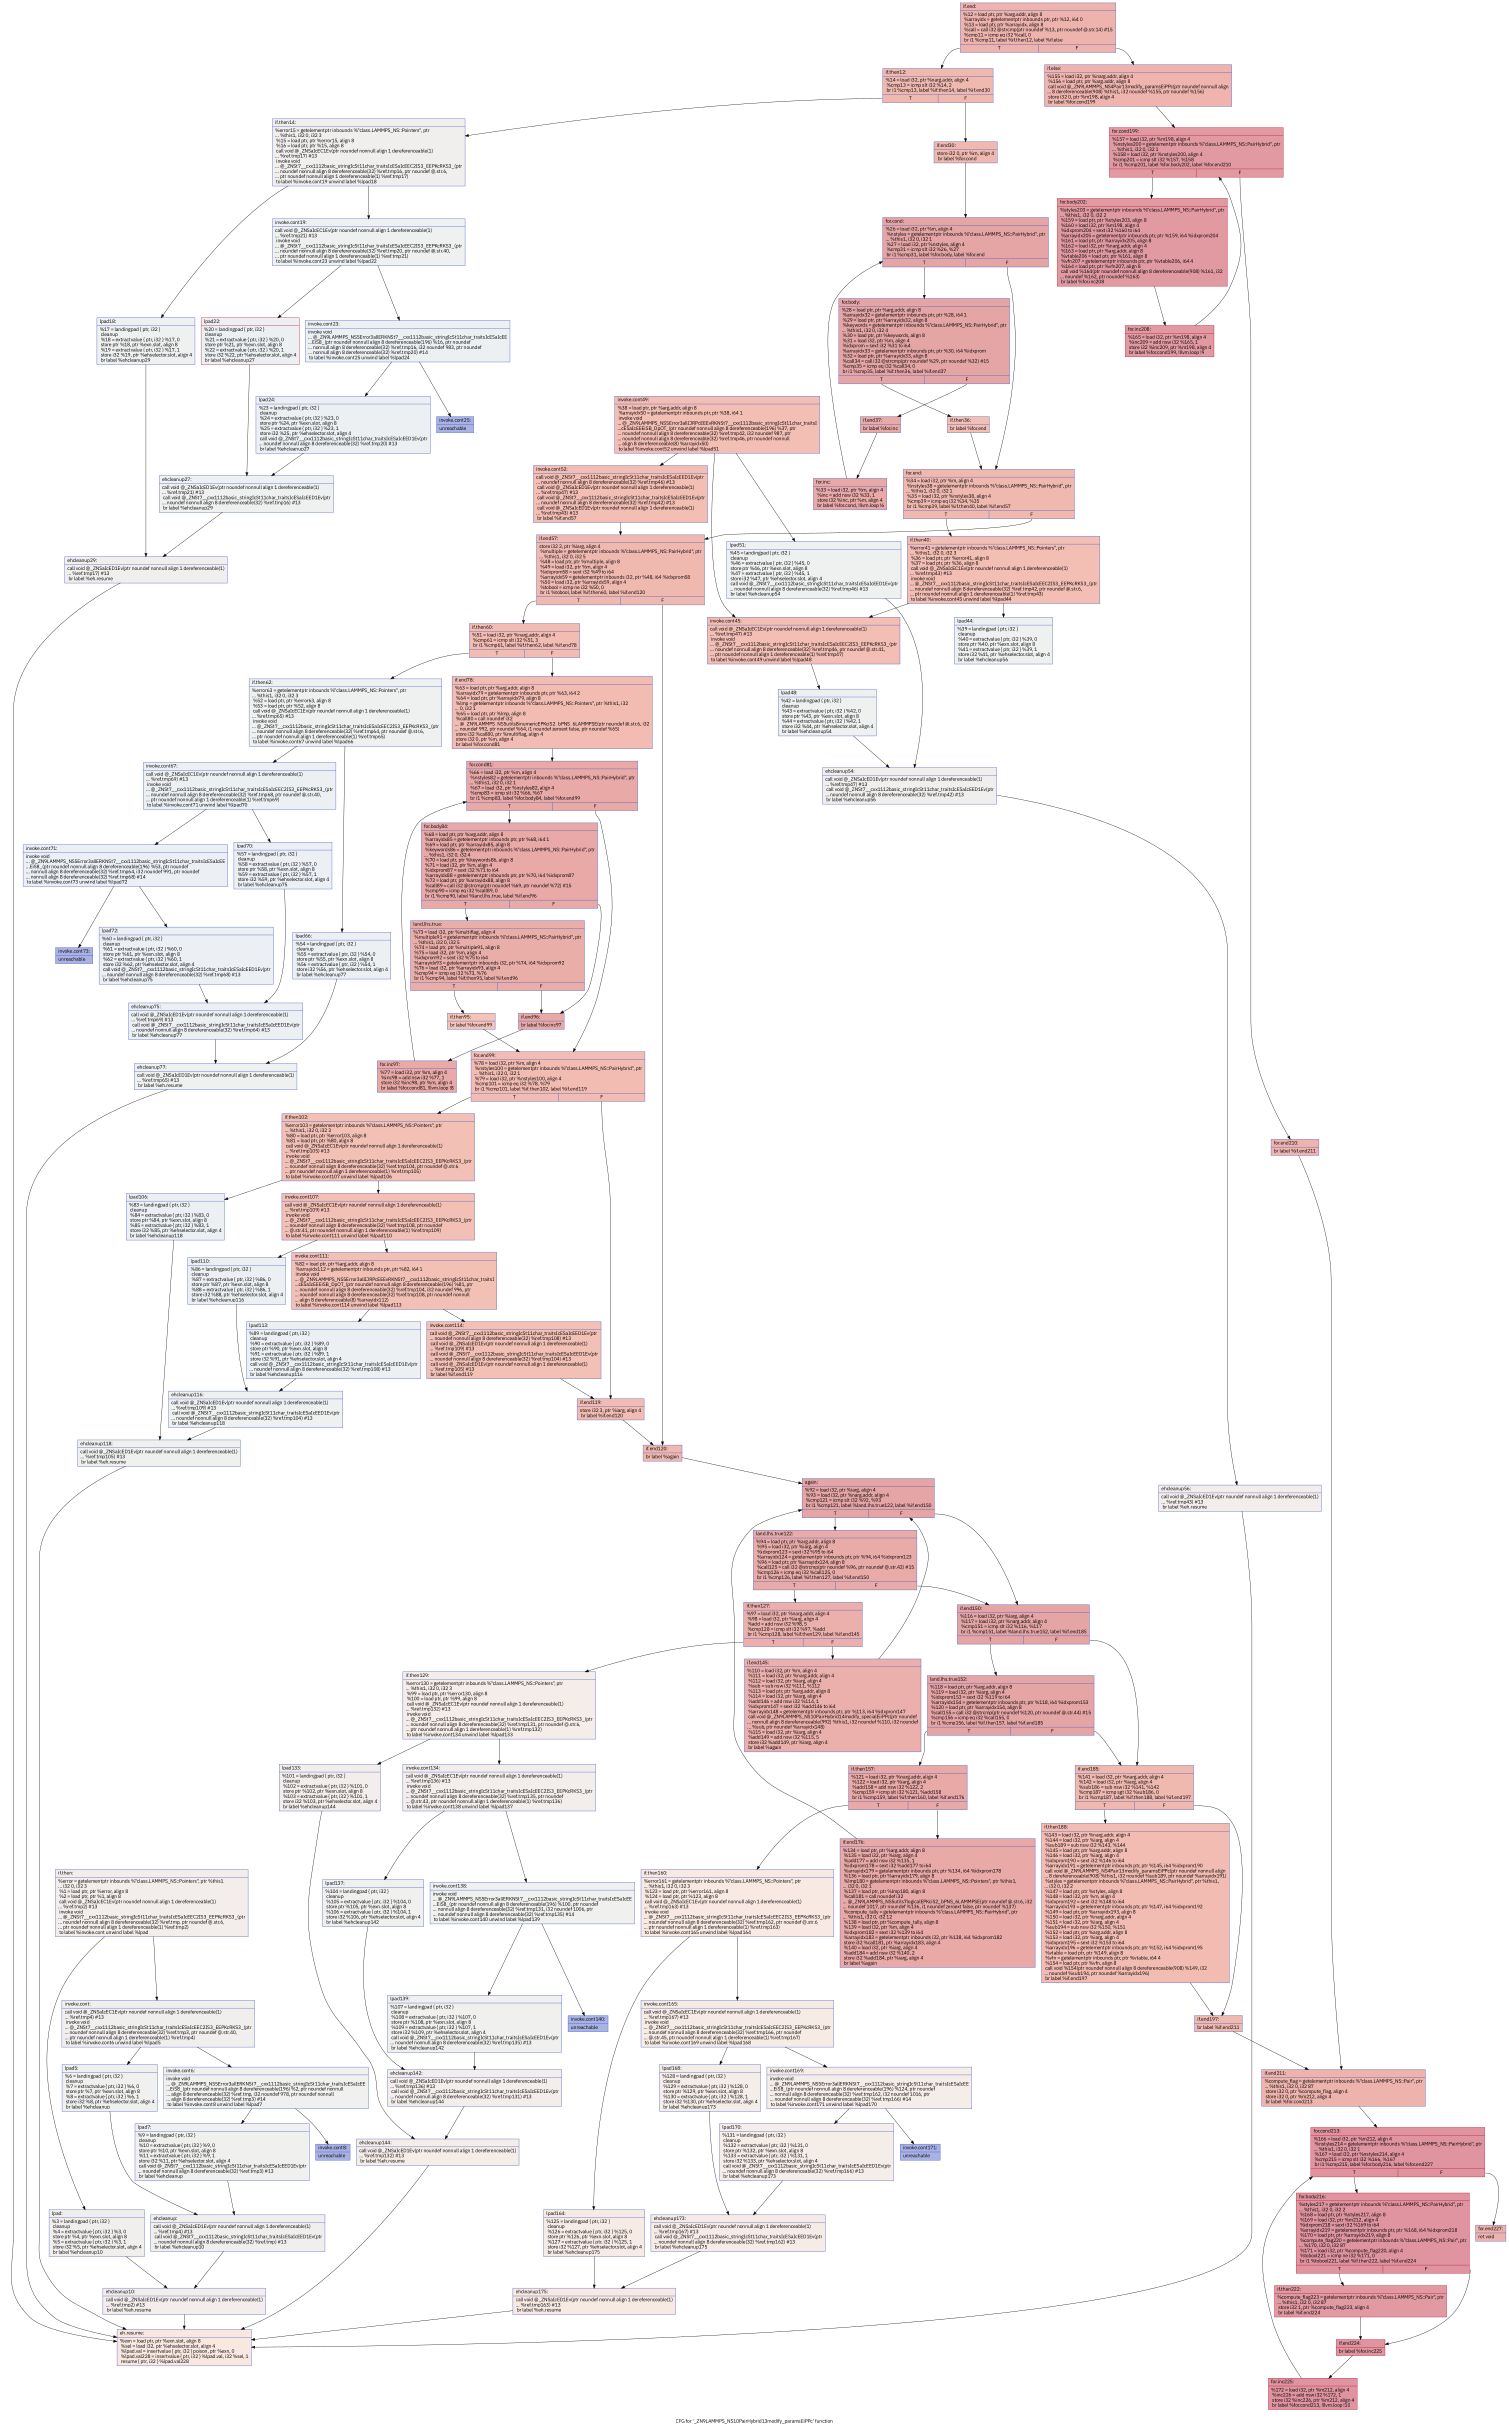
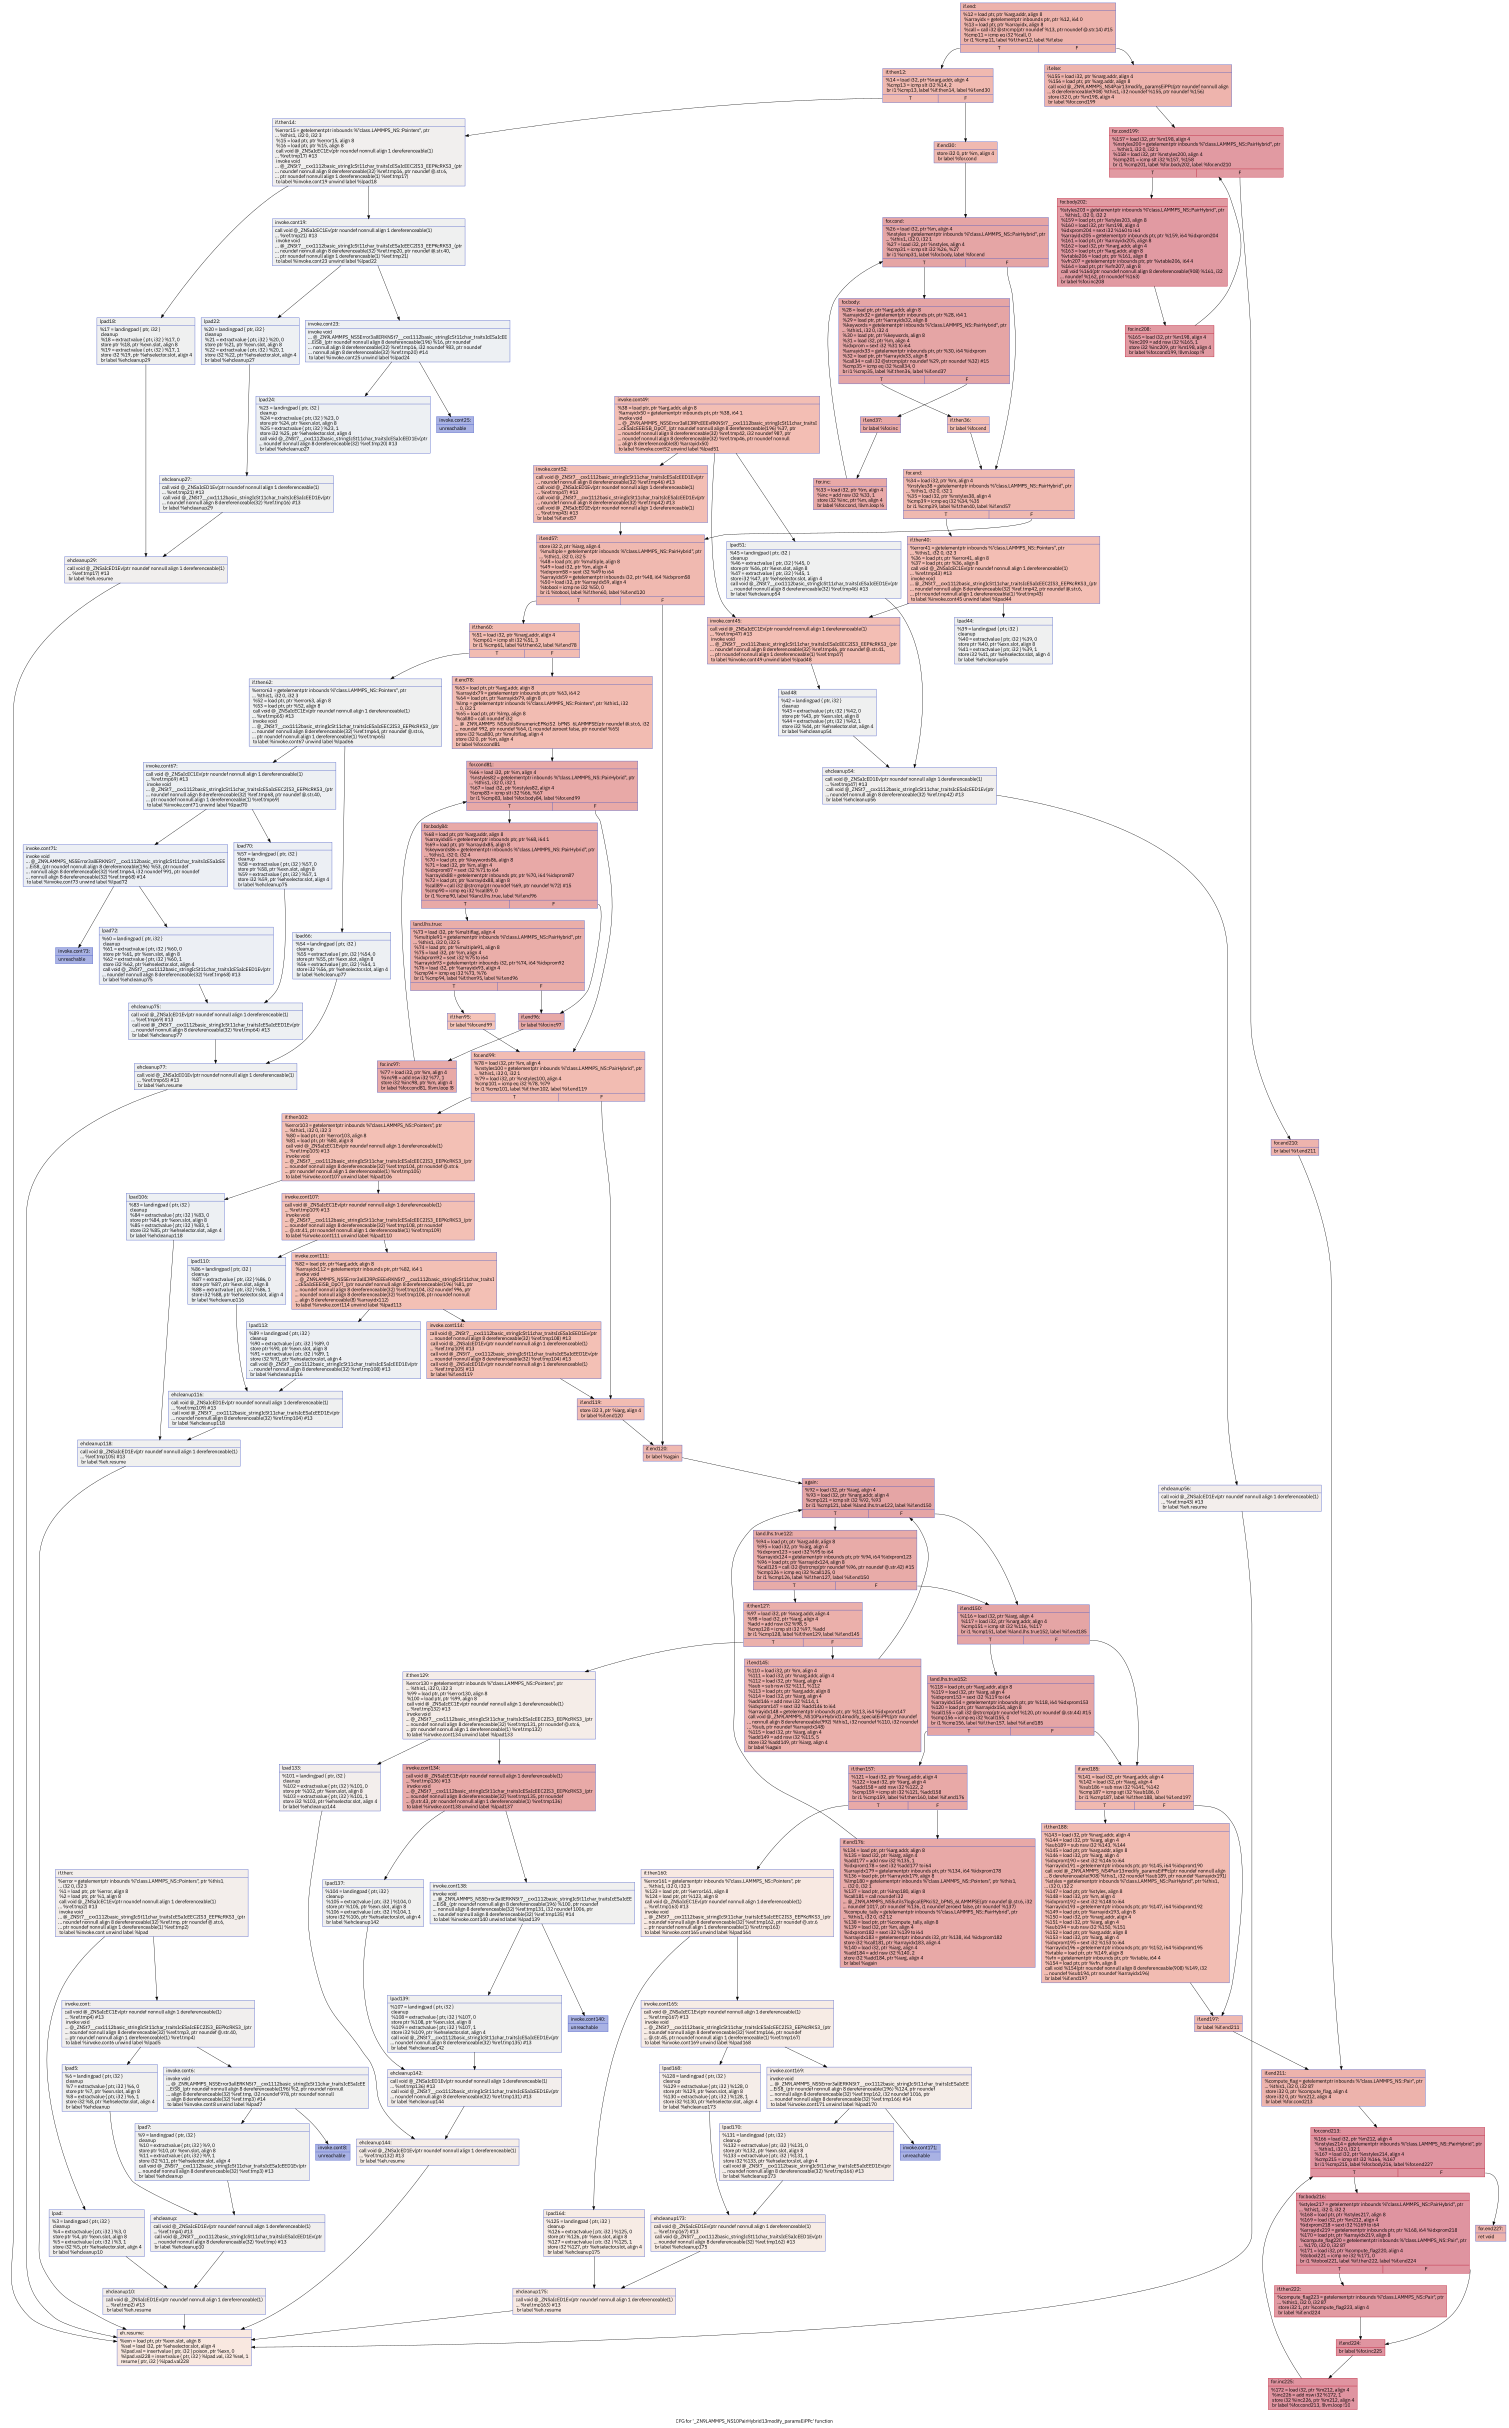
node "lpad22:": color #b70d28ff -> #3d50c3ff
edge "lpad24:" -> "ehcleanup27:": removed
node "invoke.cont134:": fillcolor #e3d9d370 -> #ca3b3770
